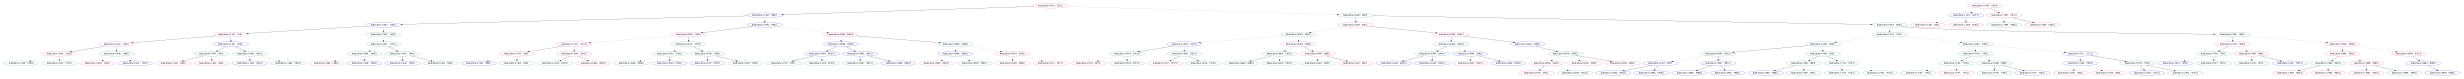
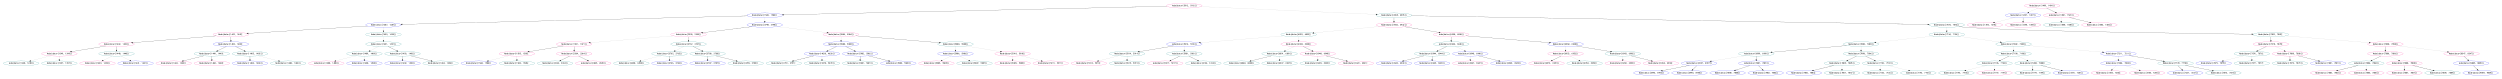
edge "Node{data=[6993, 6993]}" -> "Node{data=[6952, 6952]}": now "Node{data=[6960, 6960]}" -> "Node{data=[6952, 6952]}"
